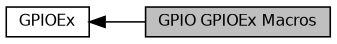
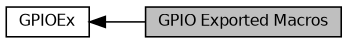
node "GPIO GPIOEx Macros": label "GPIO GPIOEx Macros" -> "GPIO Exported Macros"
